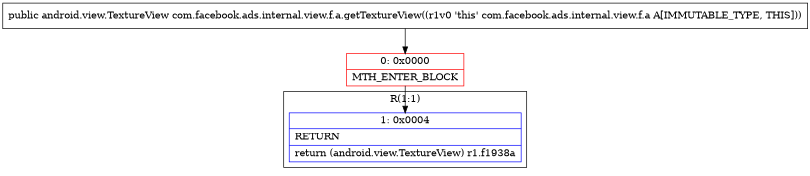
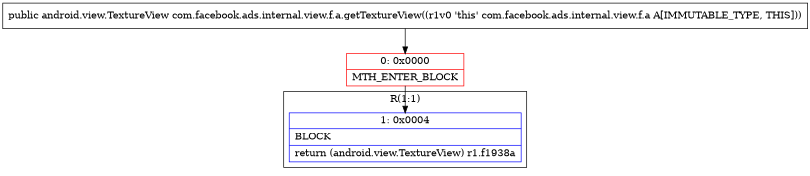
node "1: 0x0004": text "RETURN" -> "BLOCK"
